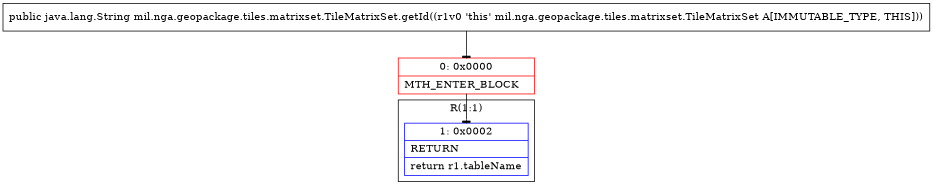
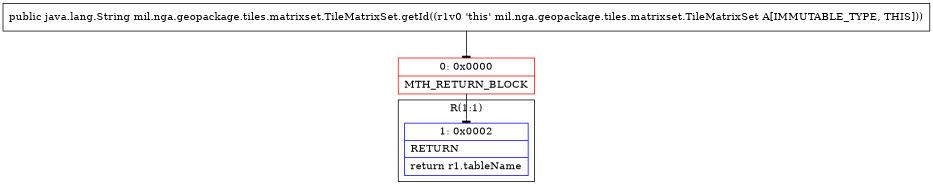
node "0: 0x0000": text "MTH_ENTER_BLOCK" -> "MTH_RETURN_BLOCK"
